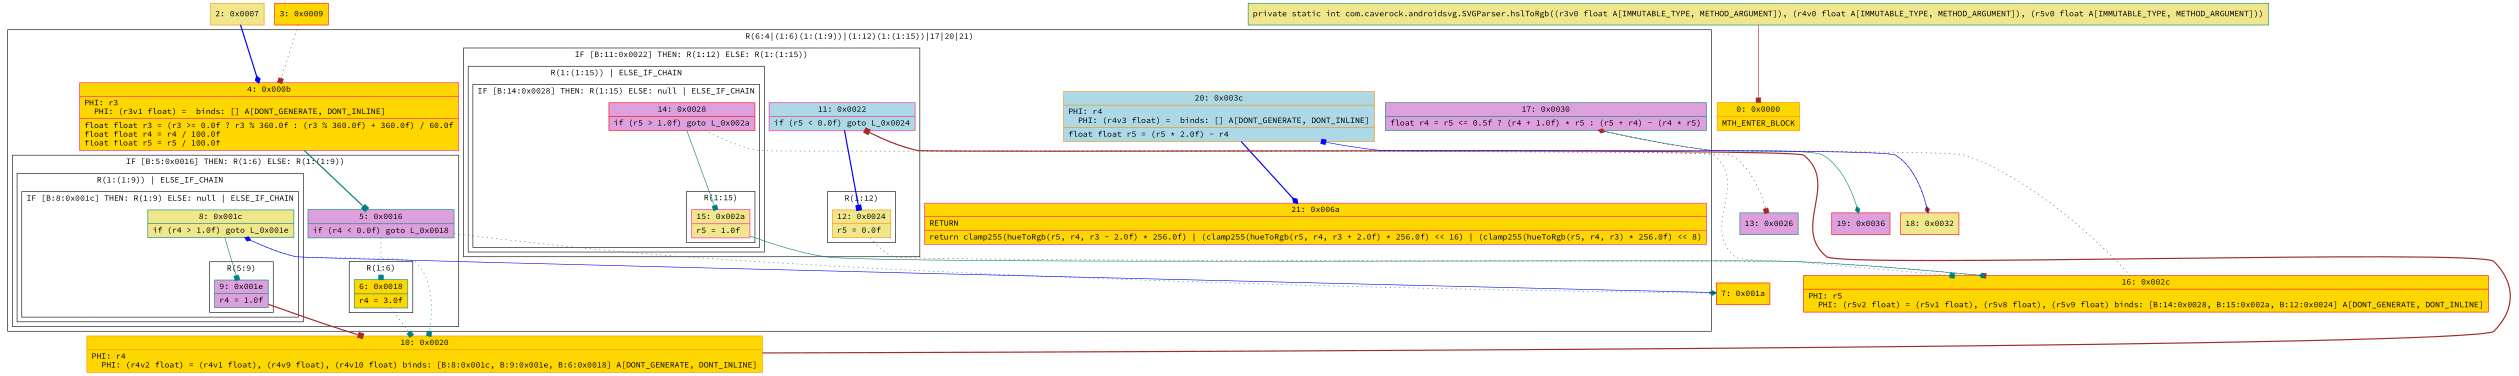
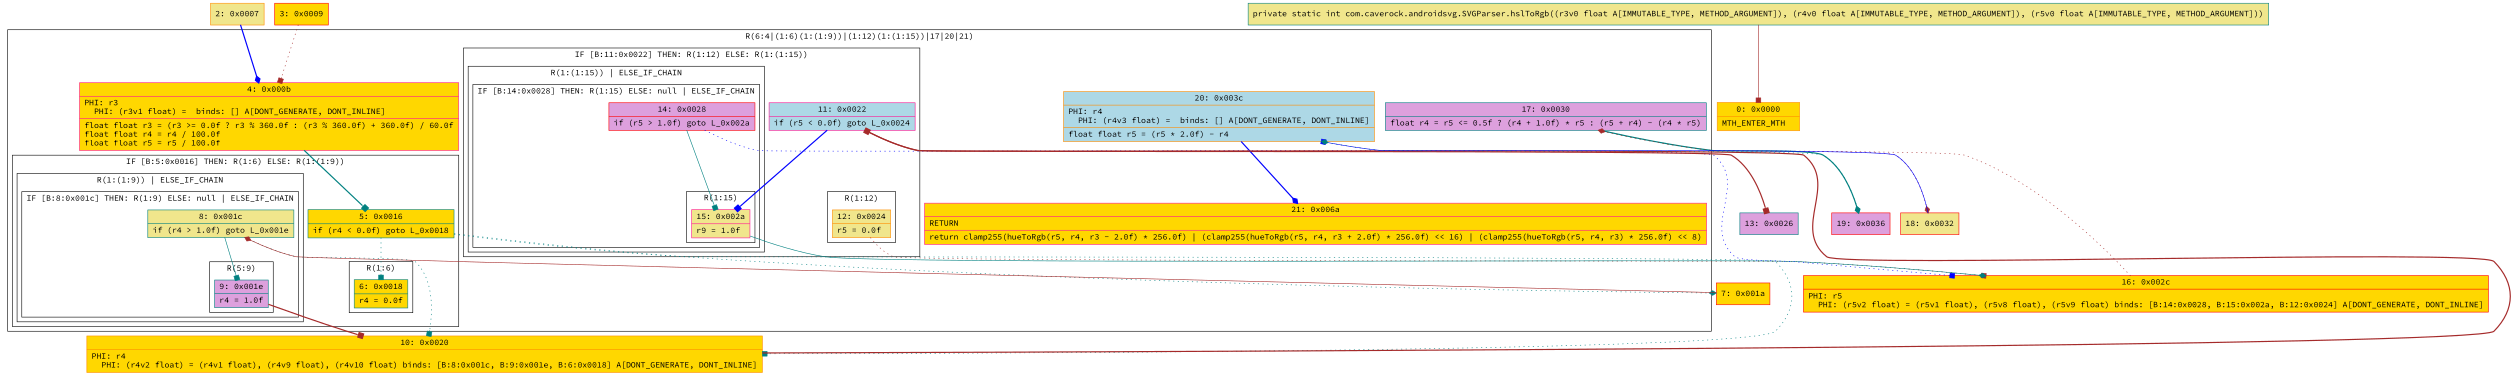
node "0: 0x0000": text "MTH_ENTER_BLOCK" -> "MTH_ENTER_MTH"
edge "14: 0x0028" -> "16: 0x002c": color teal -> blue
edge "19: 0x0036" -> "20: 0x003c": added
edge "17: 0x0030" -> "19: 0x0036": style solid -> bold
edge "11: 0x0022" -> "13: 0x0026": style dotted -> bold
edge "11: 0x0022" -> "12: 0x0024": now "11: 0x0022" -> "15: 0x002a"
node "5: 0x0016": fillcolor plum -> gold
node "15: 0x002a": text "r5 = 1.0f" -> "r9 = 1.0f"
edge "7: 0x001a" -> "8: 0x001c": color blue -> brown
node "6: 0x0018": text "r4 = 3.0f" -> "r4 = 0.0f"
edge "6: 0x0018" -> "10: 0x0020": now "5: 0x0016" -> "10: 0x0020"
